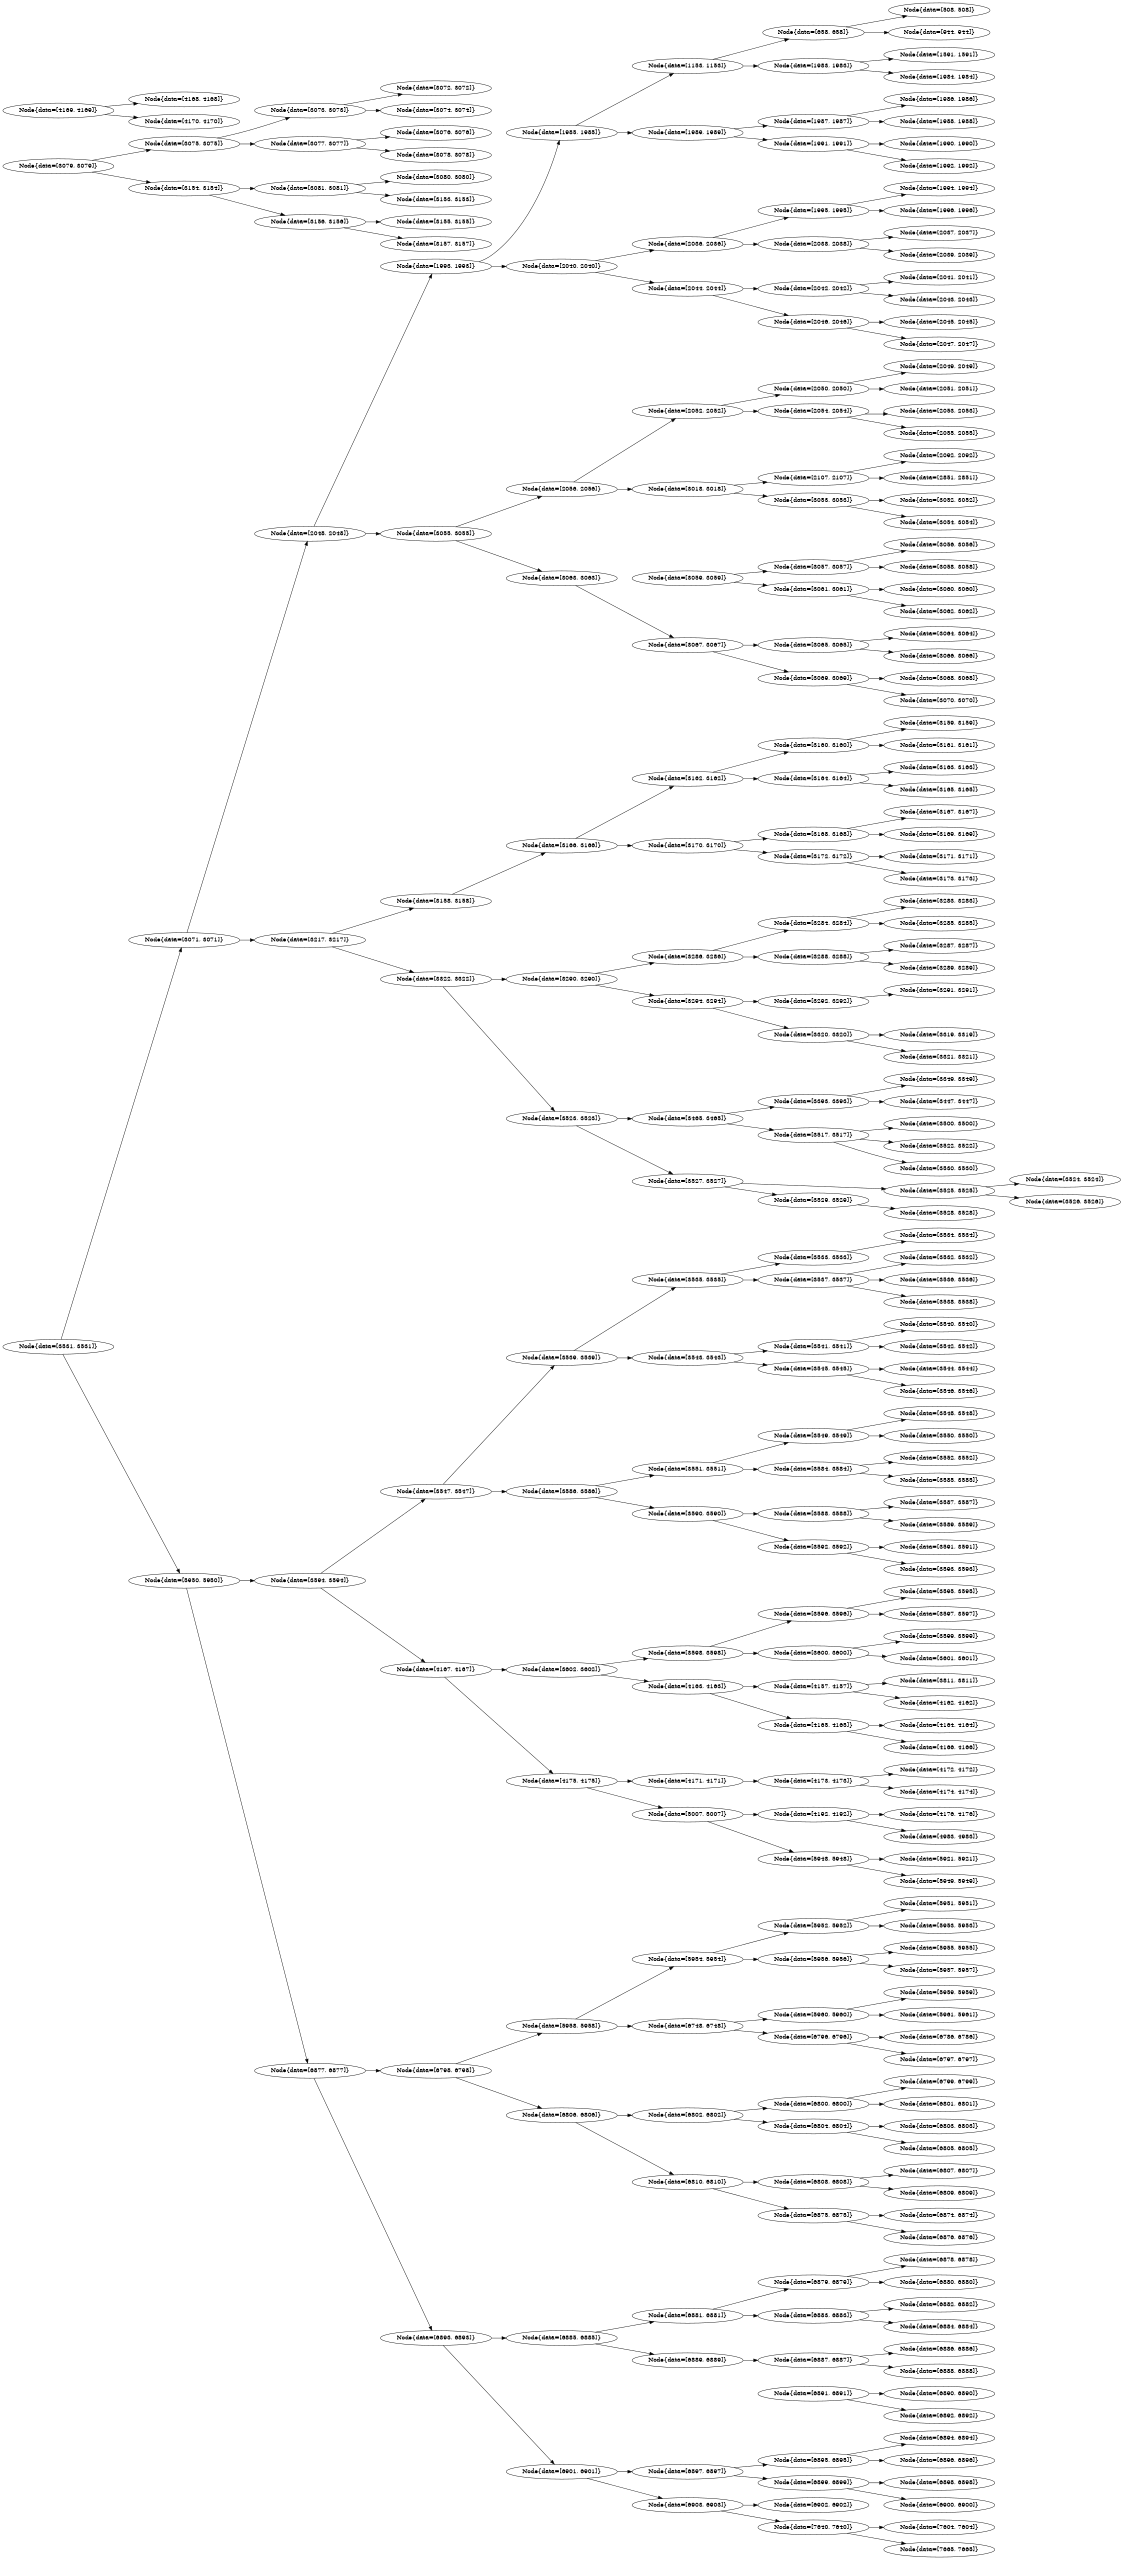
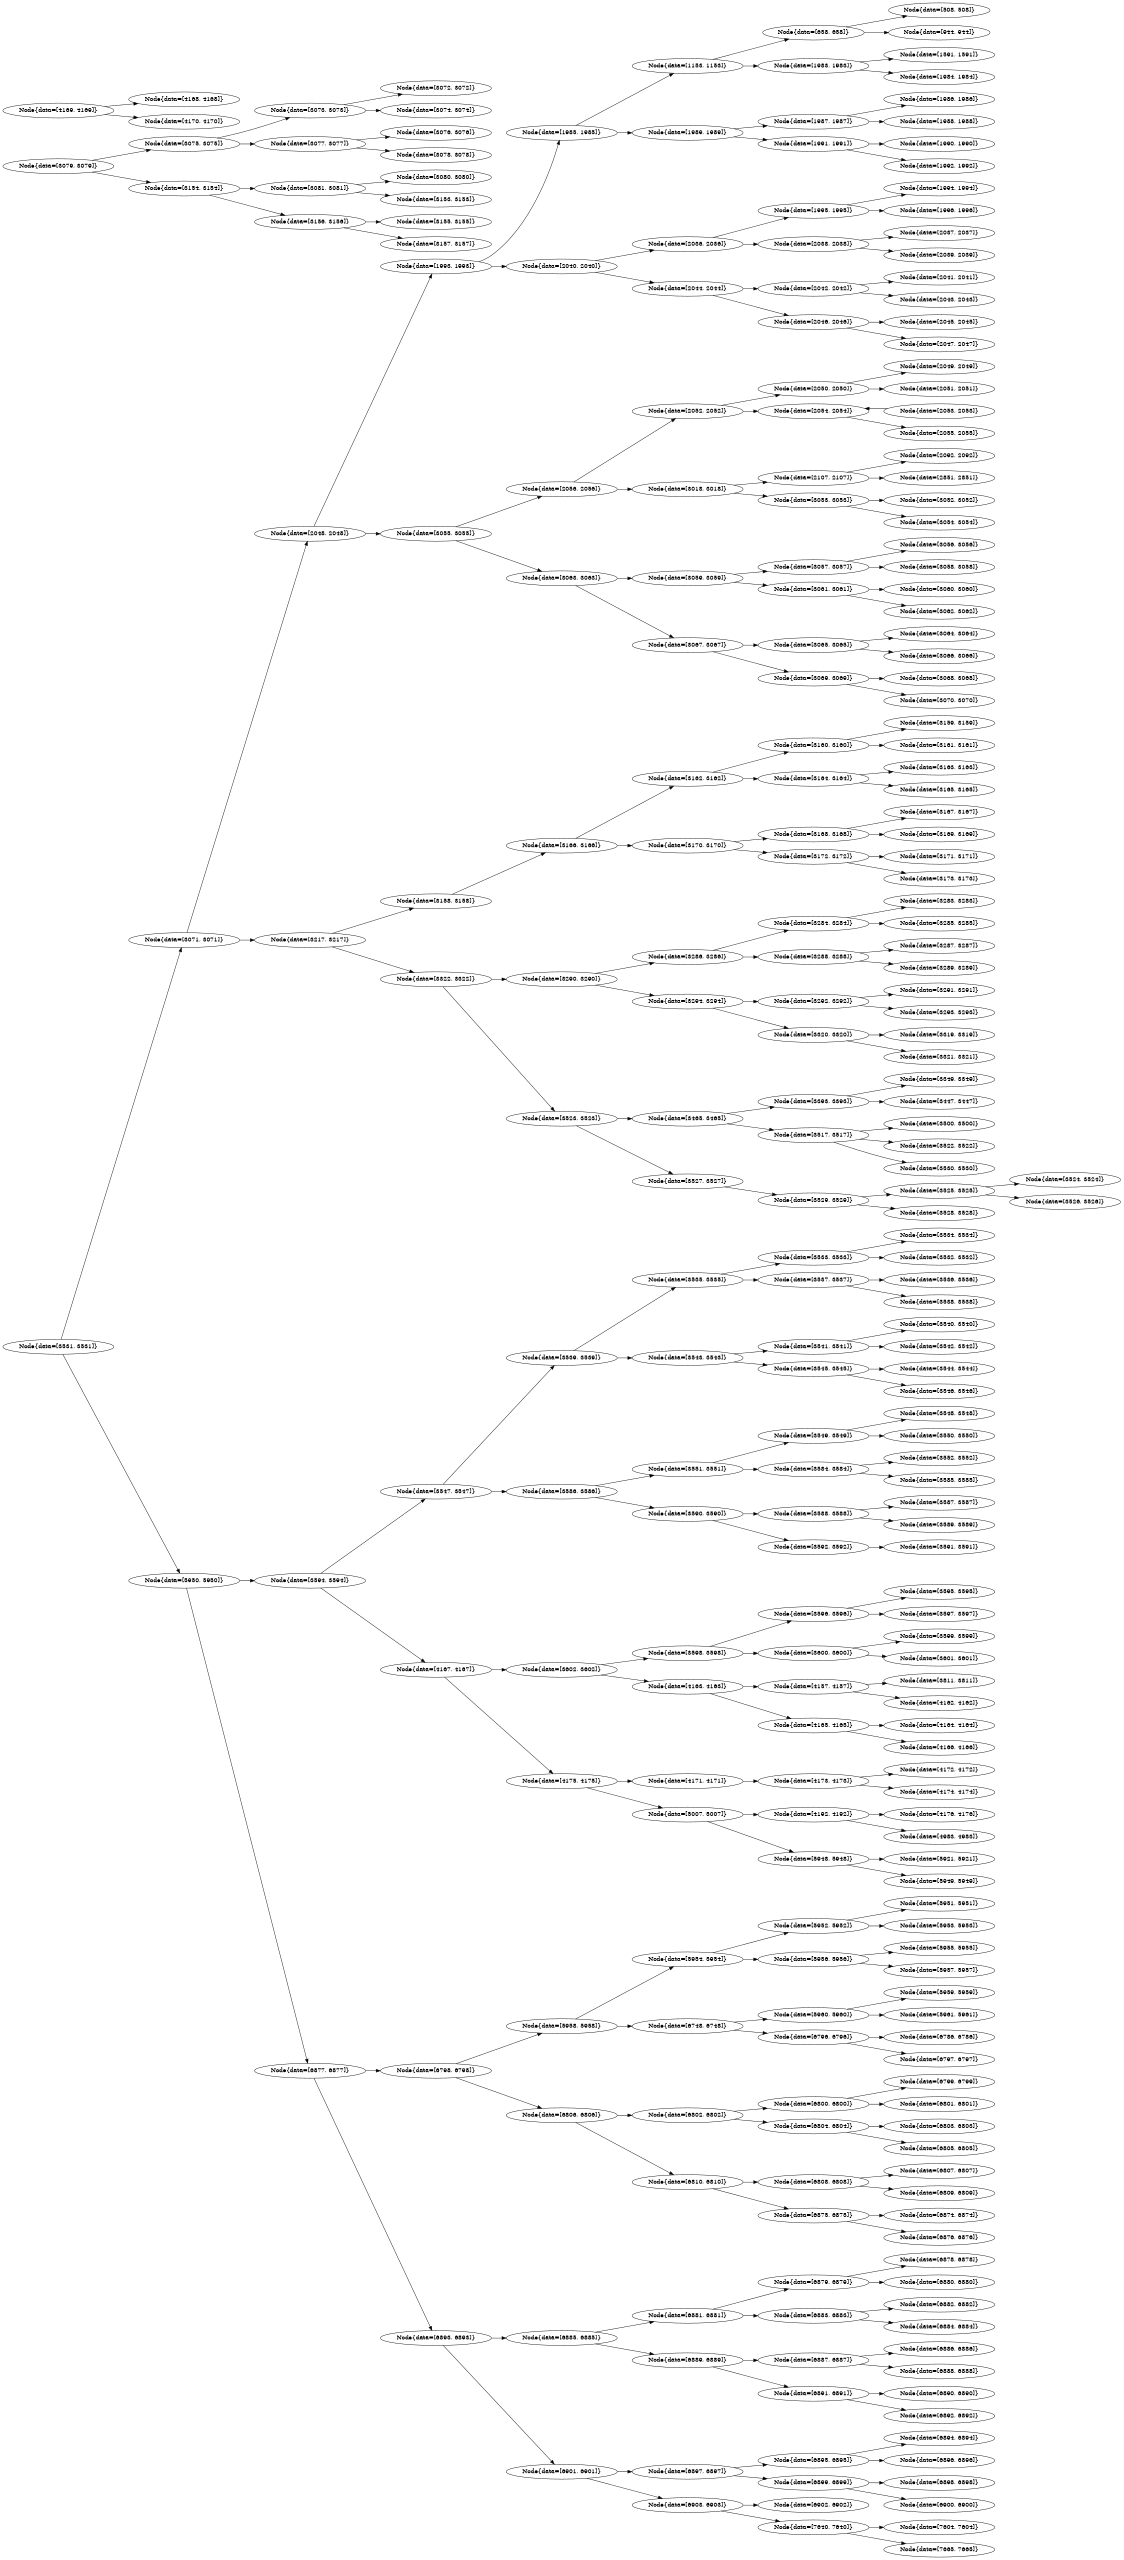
edge "Node{data=[2054, 2054]}" -> "Node{data=[2053, 2053]}": reversed
edge "Node{data=[3063, 3063]}" -> "Node{data=[3059, 3059]}": added
node "Node{data=[3293, 3293]}": added
edge "Node{data=[3527, 3527]}" -> "Node{data=[3525, 3525]}": now "Node{data=[3529, 3529]}" -> "Node{data=[3525, 3525]}"
edge "Node{data=[3537, 3537]}" -> "Node{data=[3532, 3532]}": now "Node{data=[3533, 3533]}" -> "Node{data=[3532, 3532]}"
node "Node{data=[3593, 3593]}": removed
edge "Node{data=[6889, 6889]}" -> "Node{data=[6891, 6891]}": added
